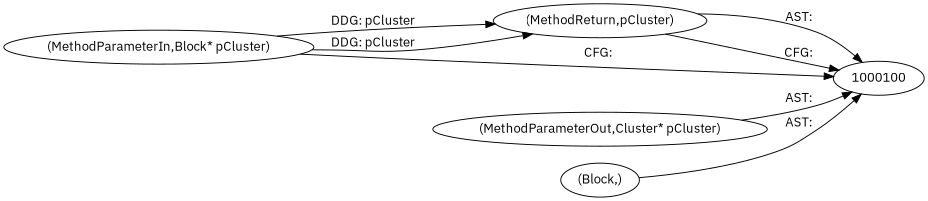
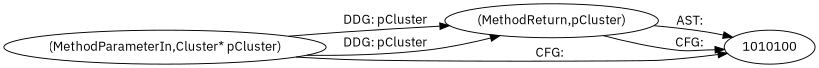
node "(MethodParameterIn,Block* pCluster)": label "(MethodParameterIn,Block* pCluster)" -> "(MethodParameterIn,Cluster* pCluster)"
node "1000100": label "1000100" -> "1010100"
node "(MethodParameterOut,Cluster* pCluster)": removed
node "(Block,)": removed
